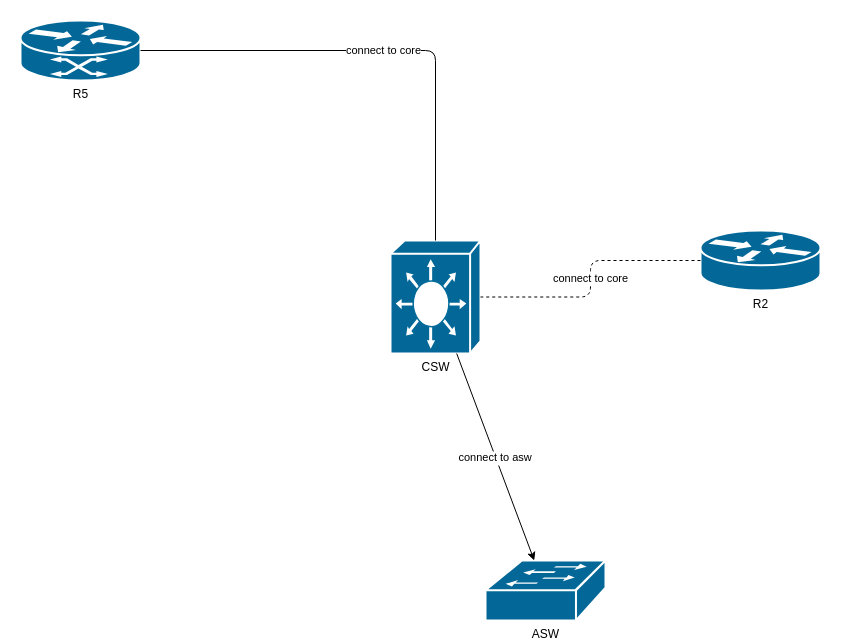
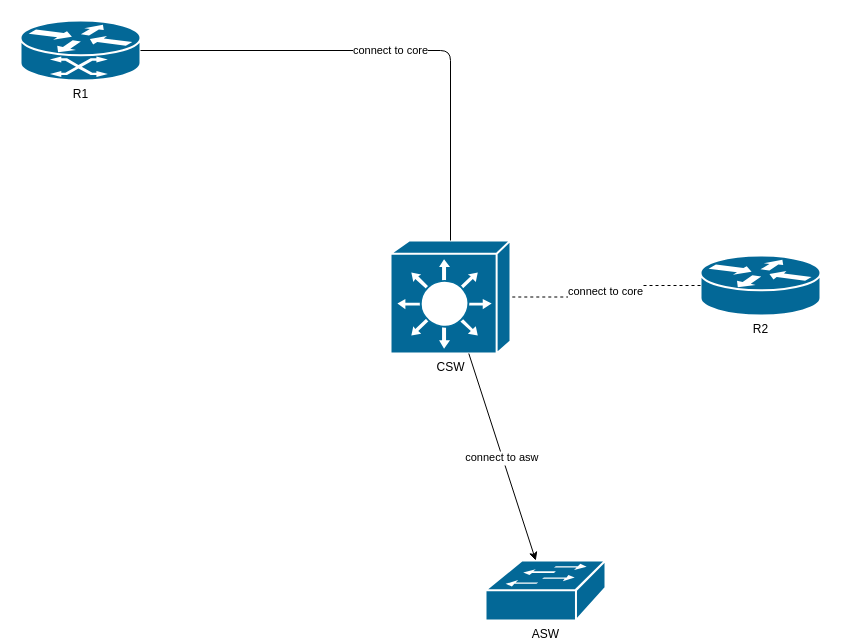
node "R5": label "R5" -> "R1"
node "R2": moved (761, 261) -> (761, 286)
node "CSW": size 90x113 -> 120x113
